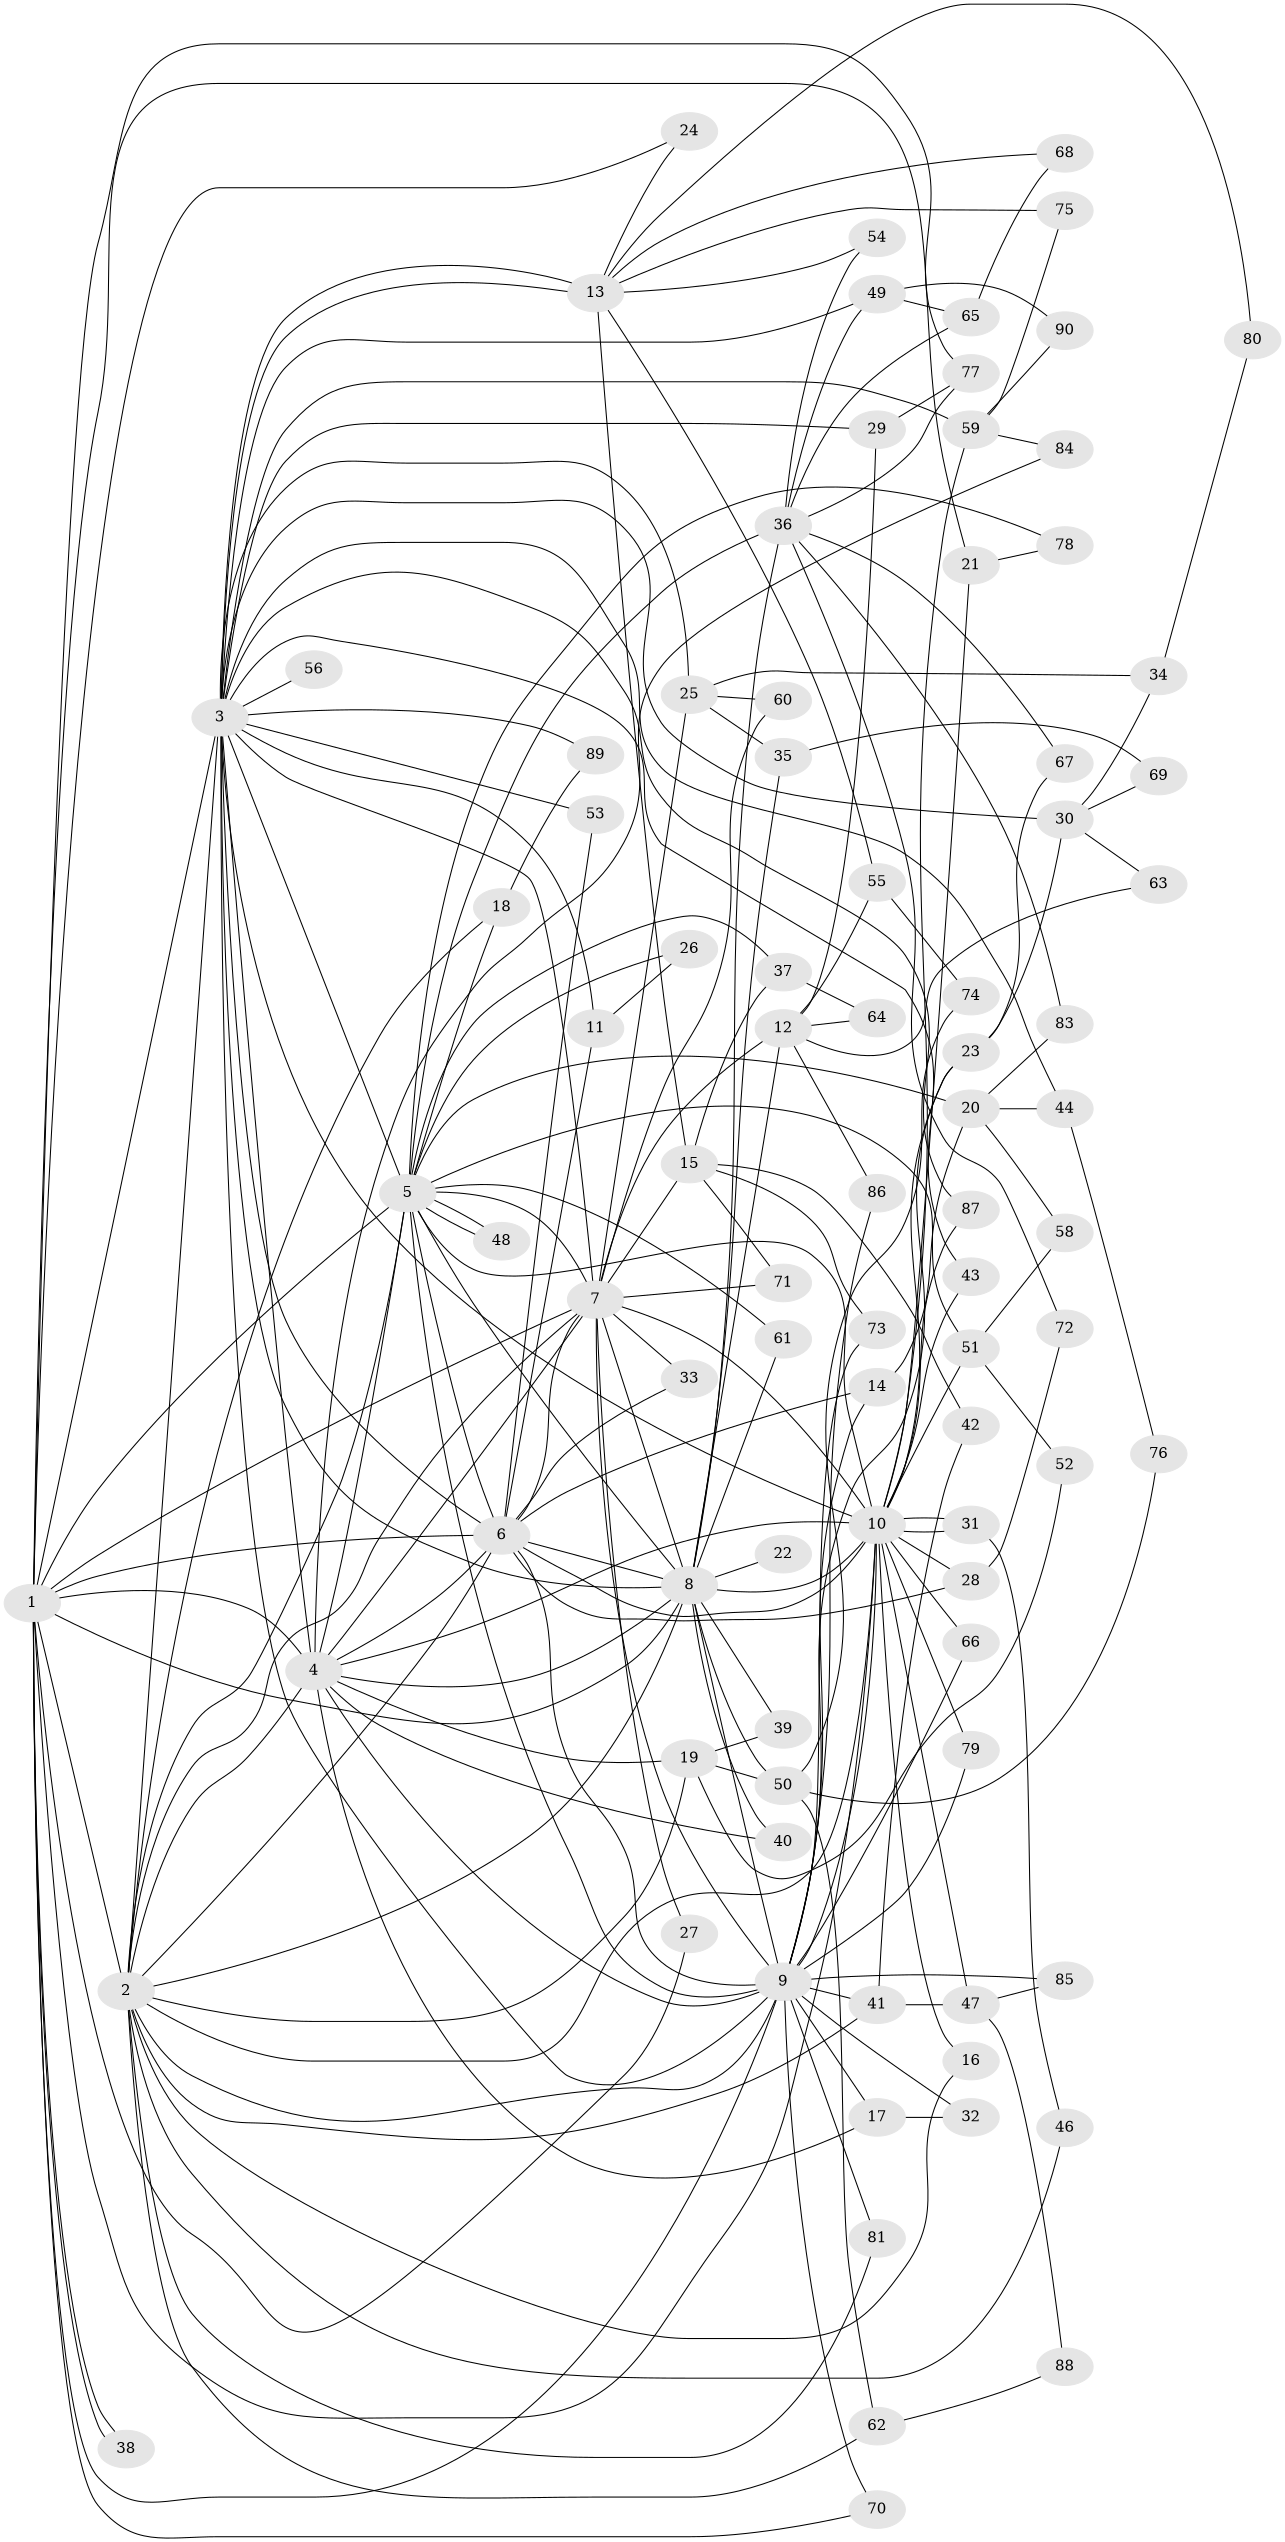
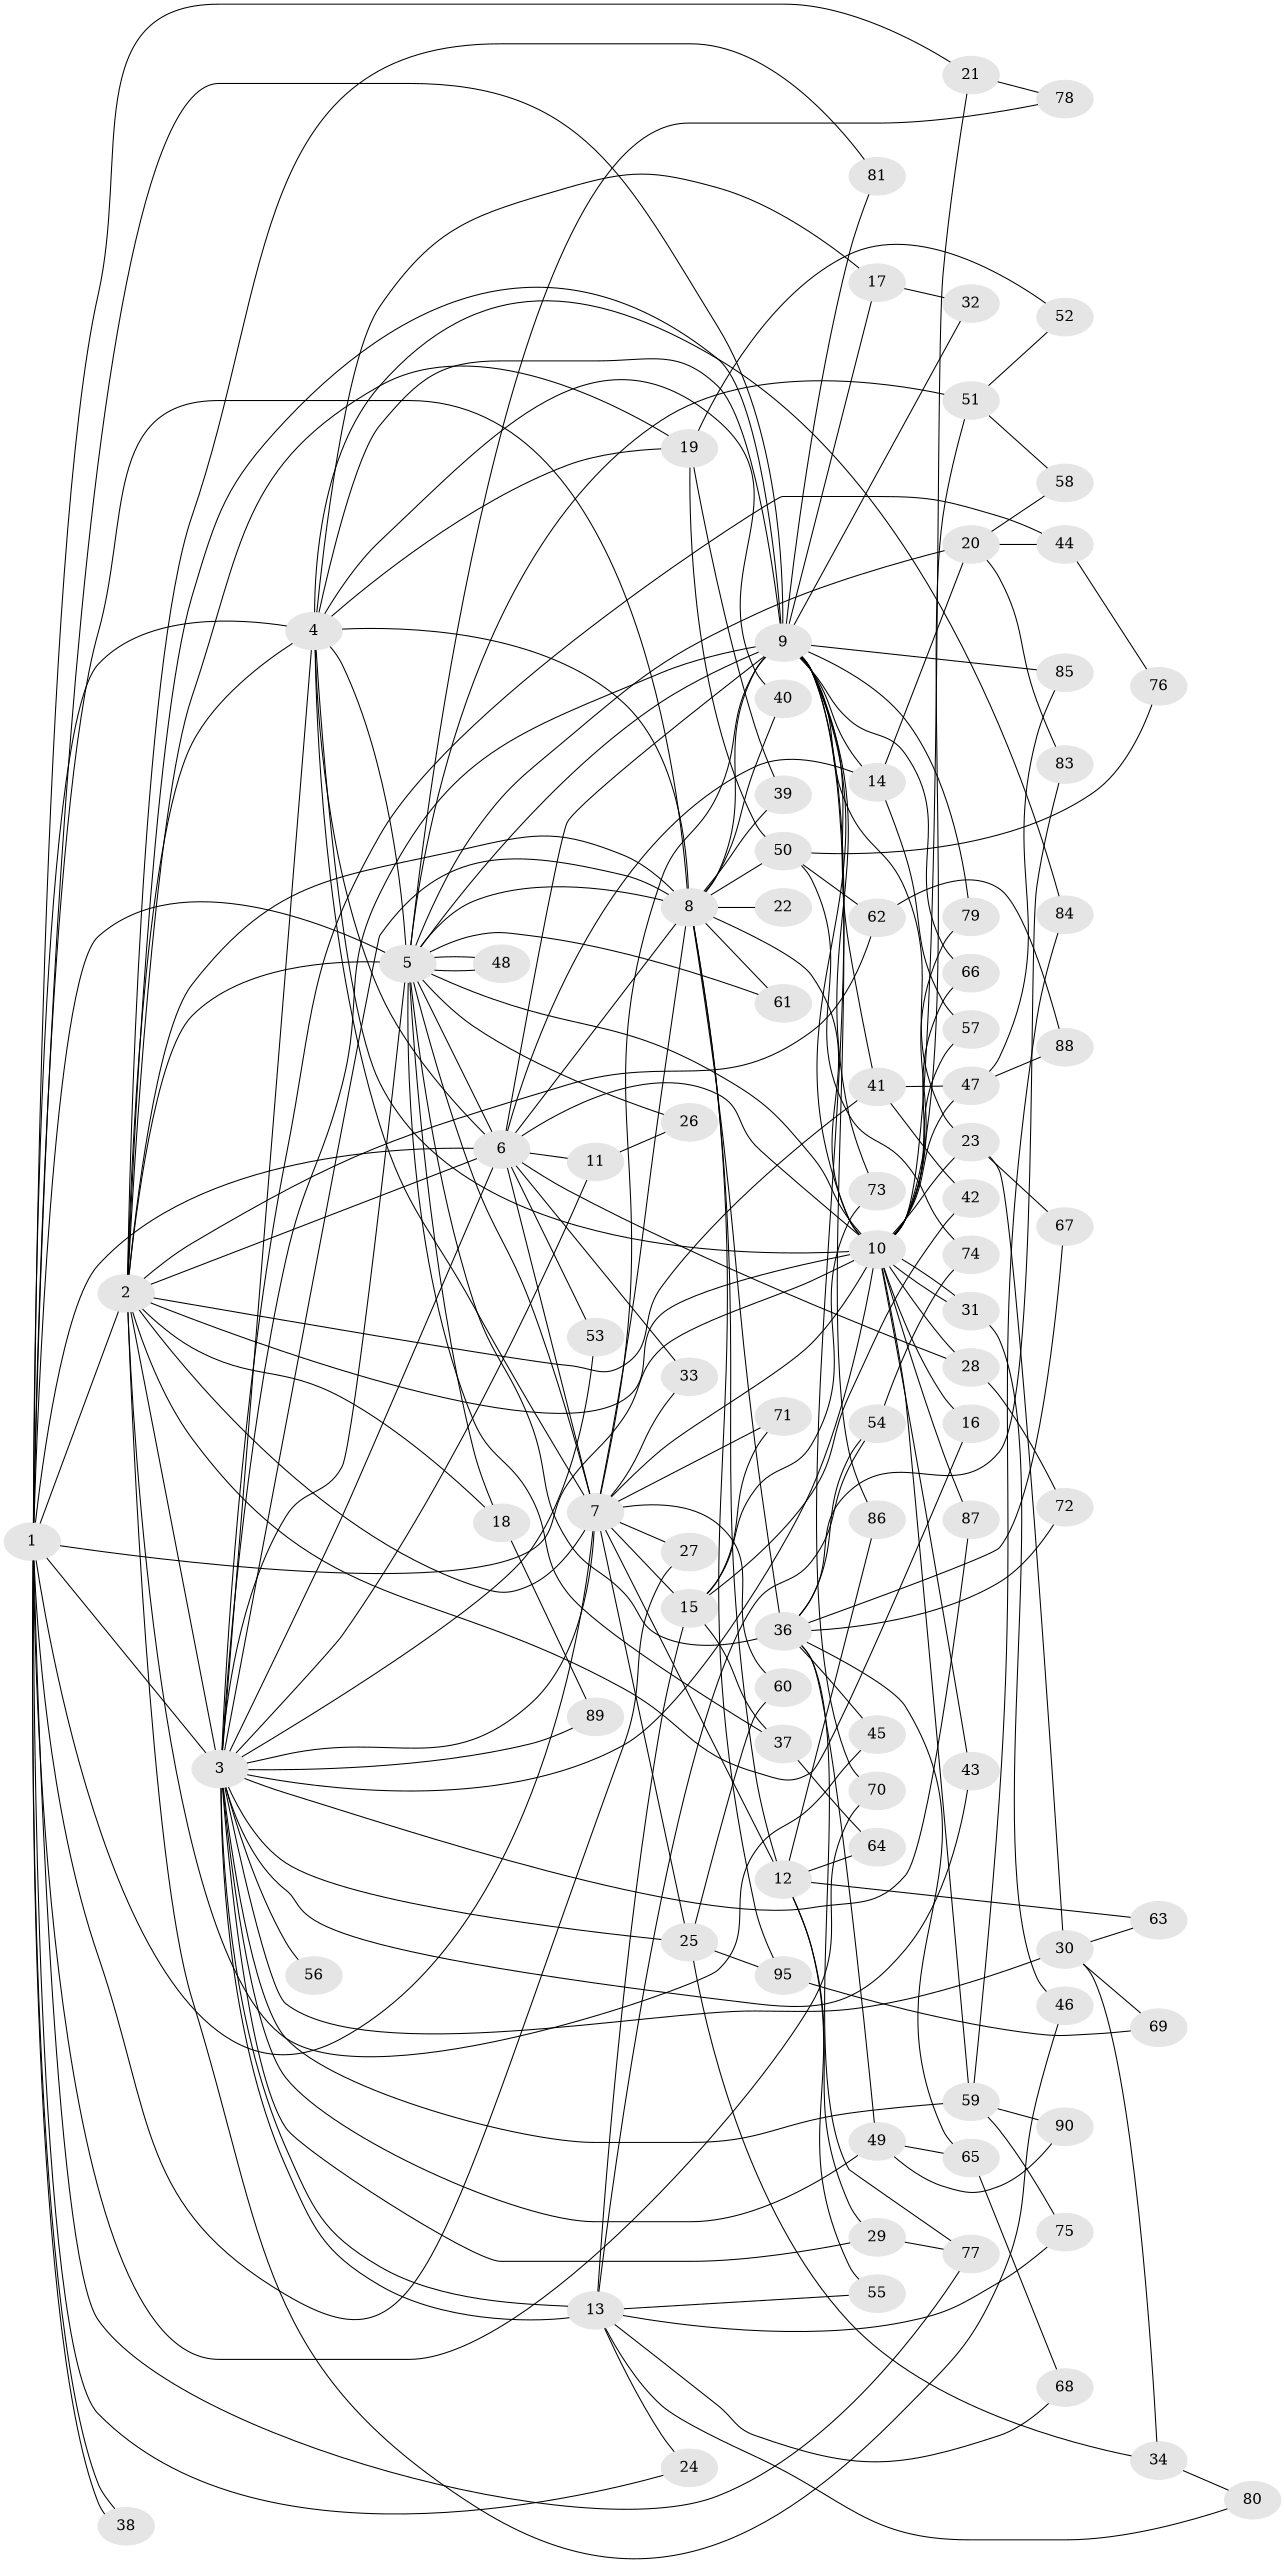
node "35": label "35" -> "95"
edge "55" -- "74": now "54" -- "74"
node "57": added
node "45": added
